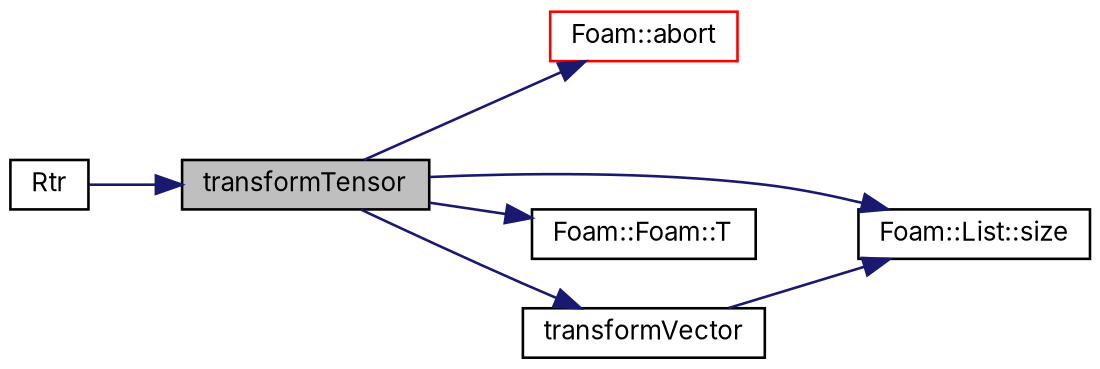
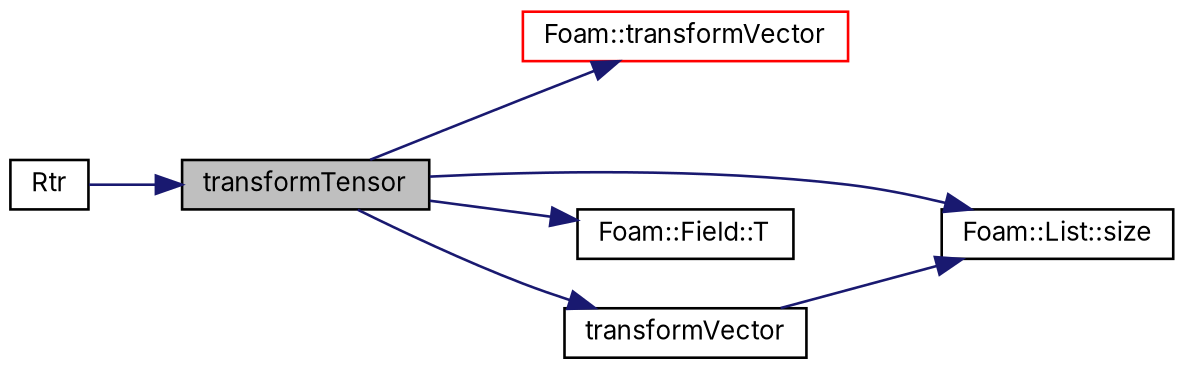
node "Foam::abort": label "Foam::abort" -> "Foam::transformVector"
node "Foam::Foam::T": label "Foam::Foam::T" -> "Foam::Field::T"
